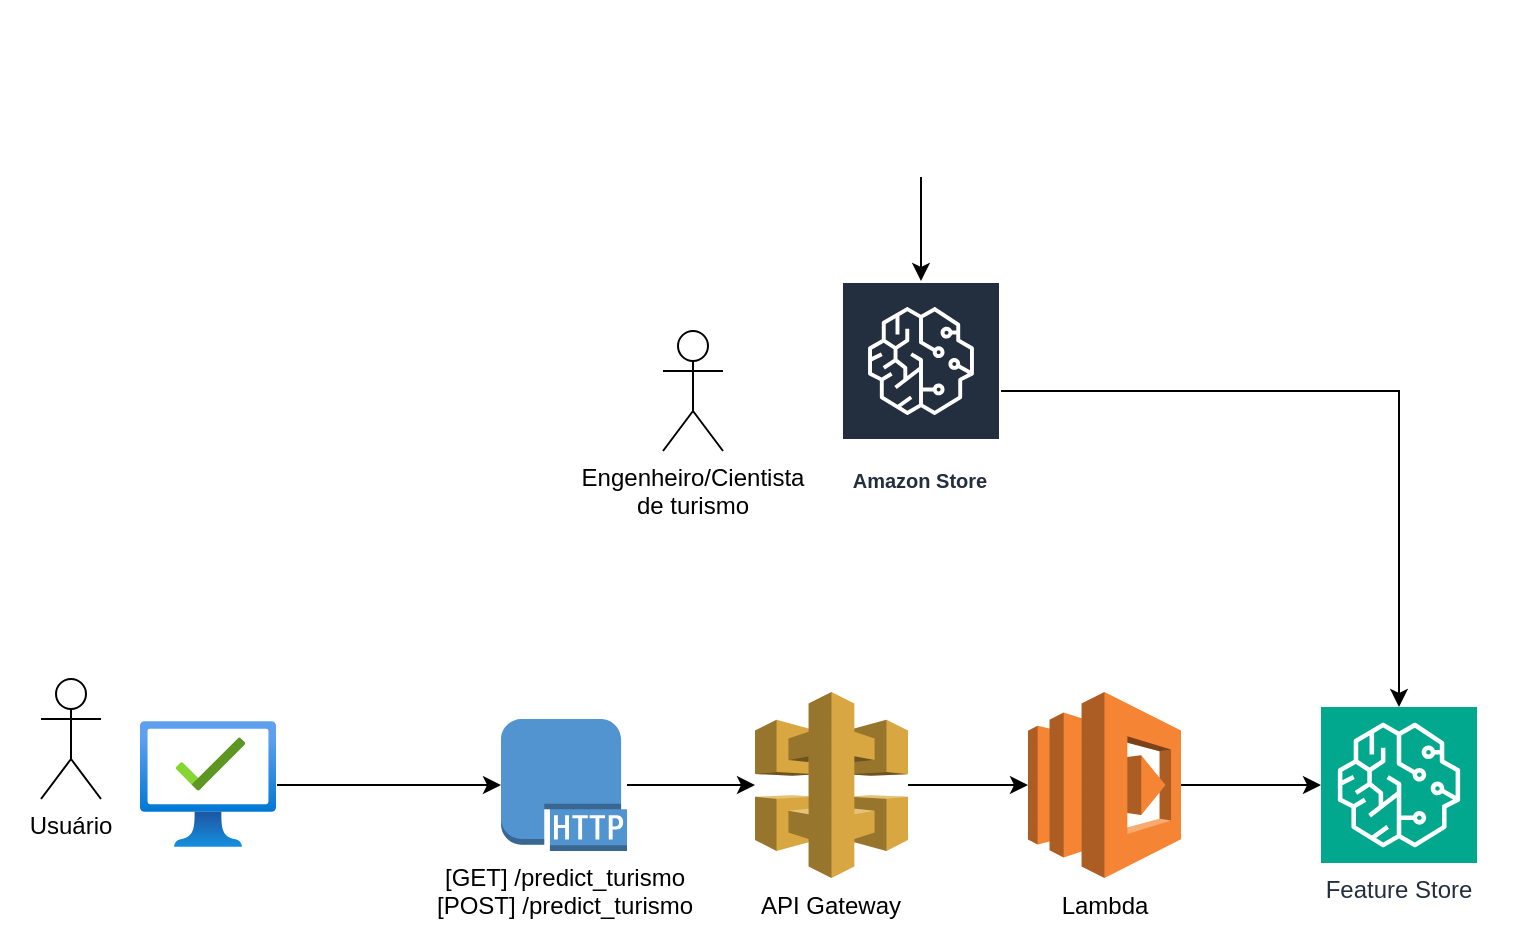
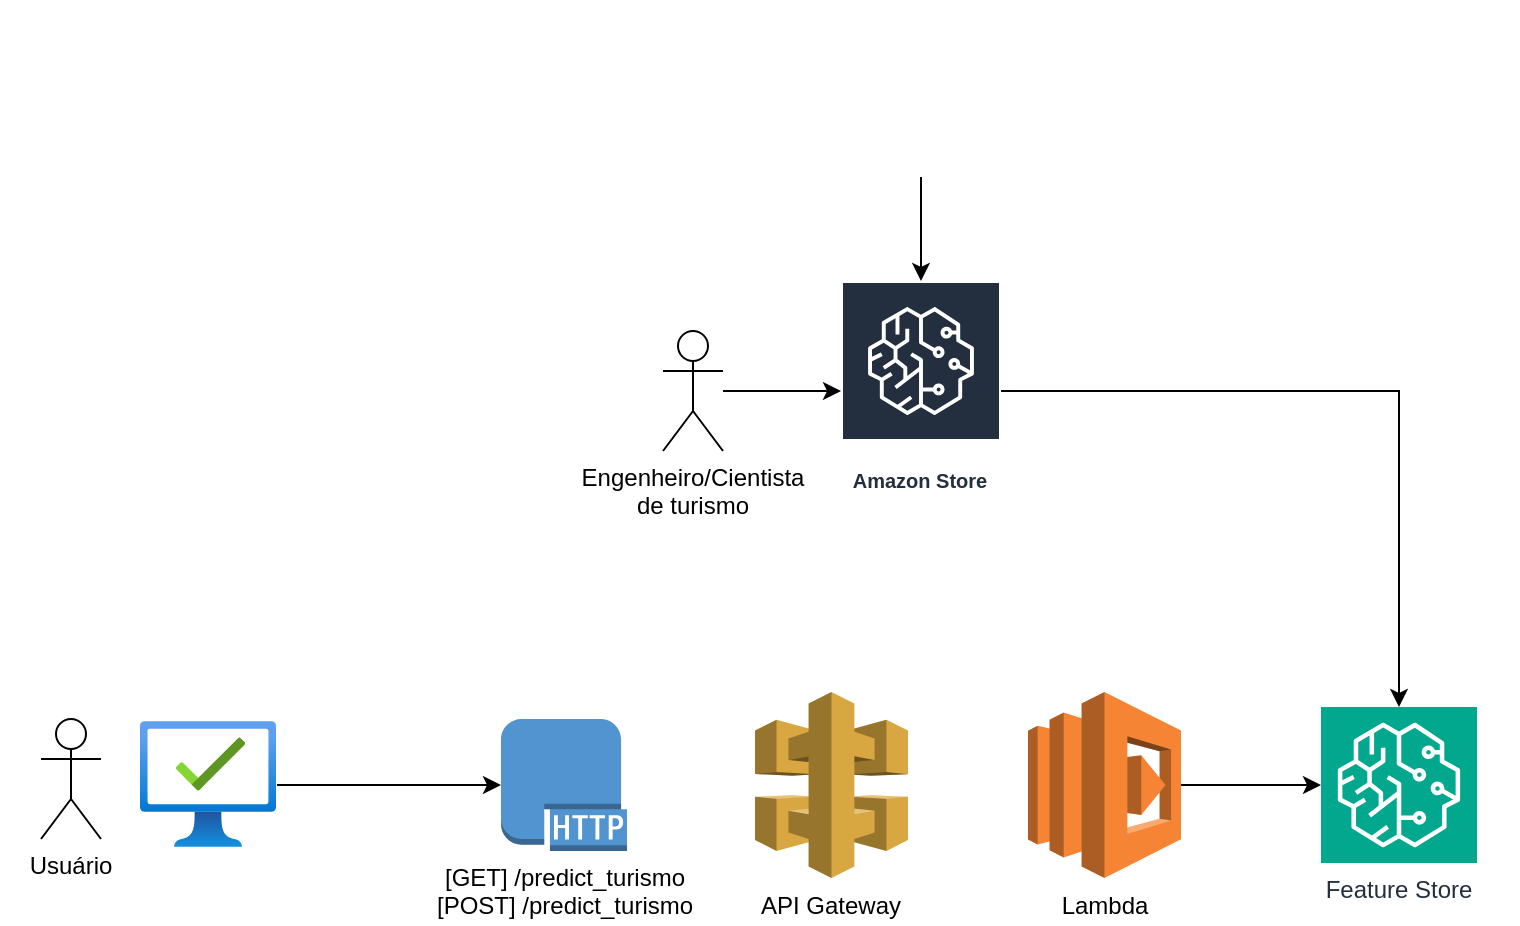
edge "Engenheiro/Cientista de turismo" -> "Amazon Store": added
node "Usuário": moved (71, 739) -> (71, 779)
edge "[GET] /predict_turismo [POST] /predict_turismo" -> "API Gateway": removed
edge "API Gateway" -> "Lambda": removed
